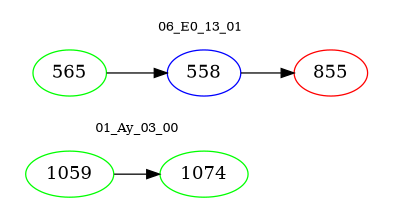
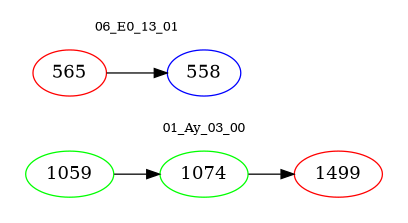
node "565": color green -> red
node "855": removed
node "1499": added
